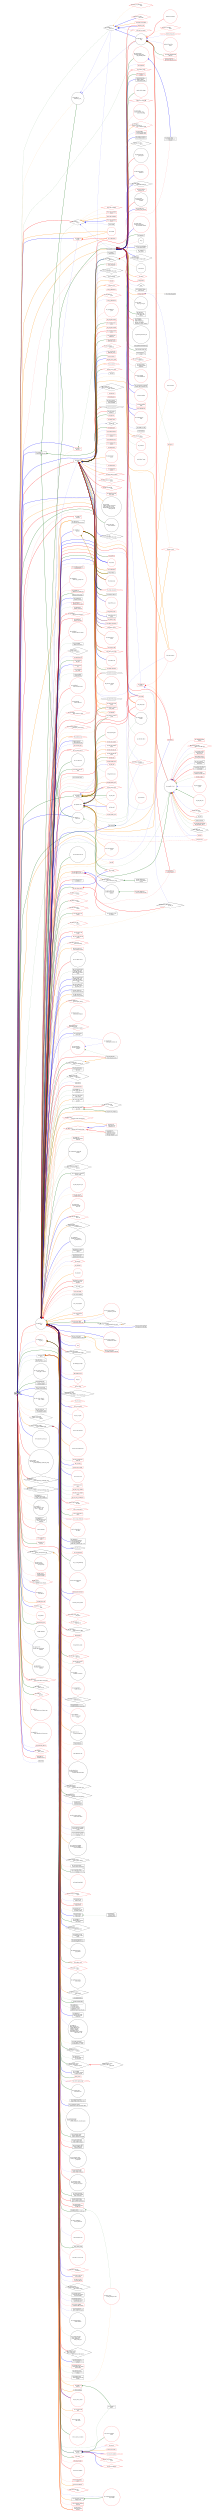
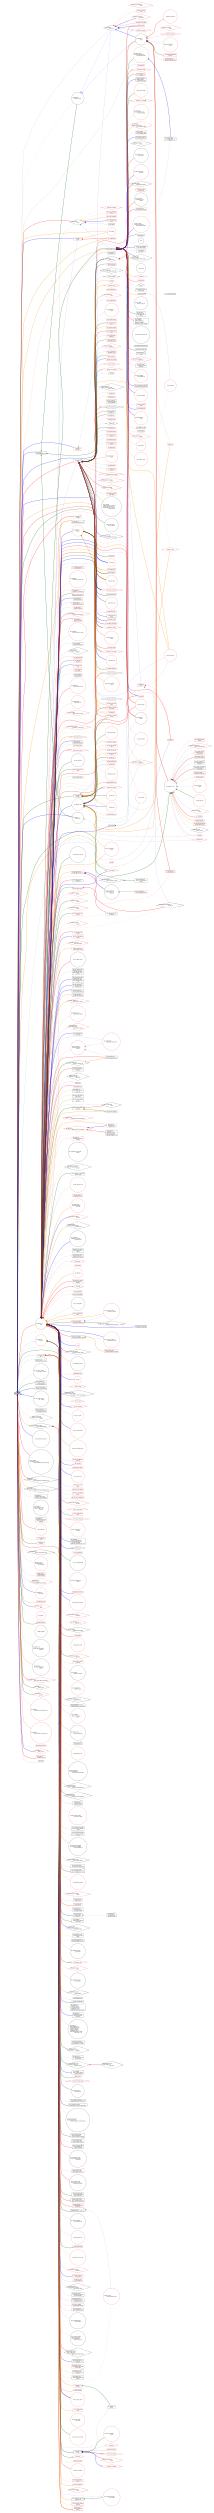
node "test_find_if_not_bad _alloc": added
